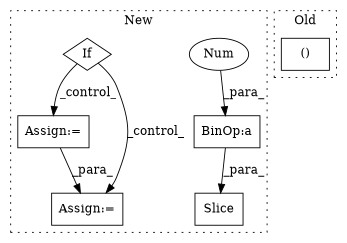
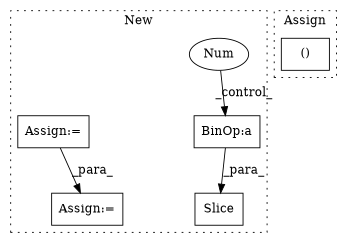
cluster "Old": label "Old" -> "Assign"
node "If": removed
edge "Num" -> "BinOp:a": label "_para_" -> "_control_"
